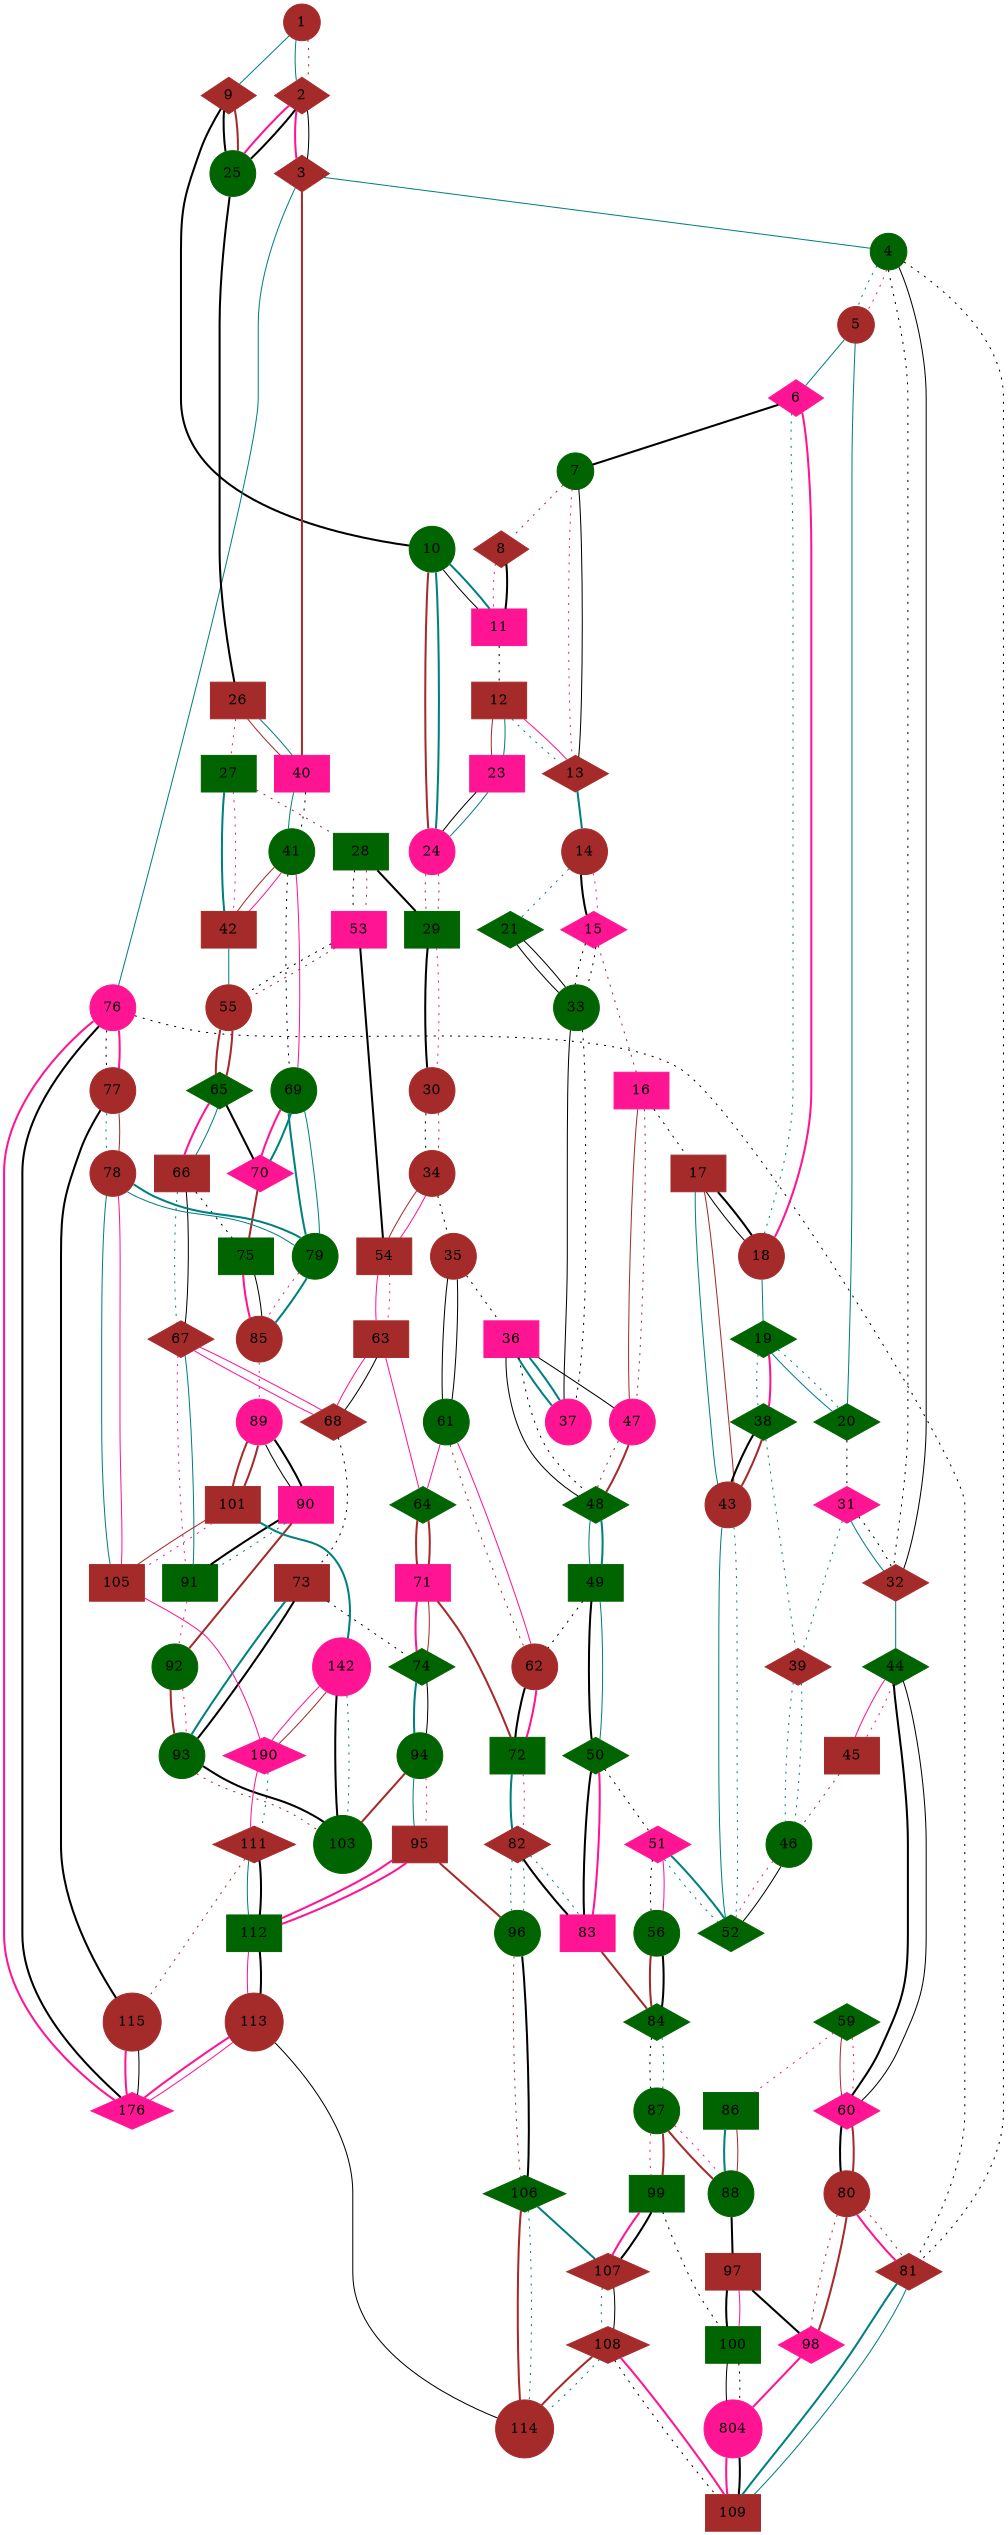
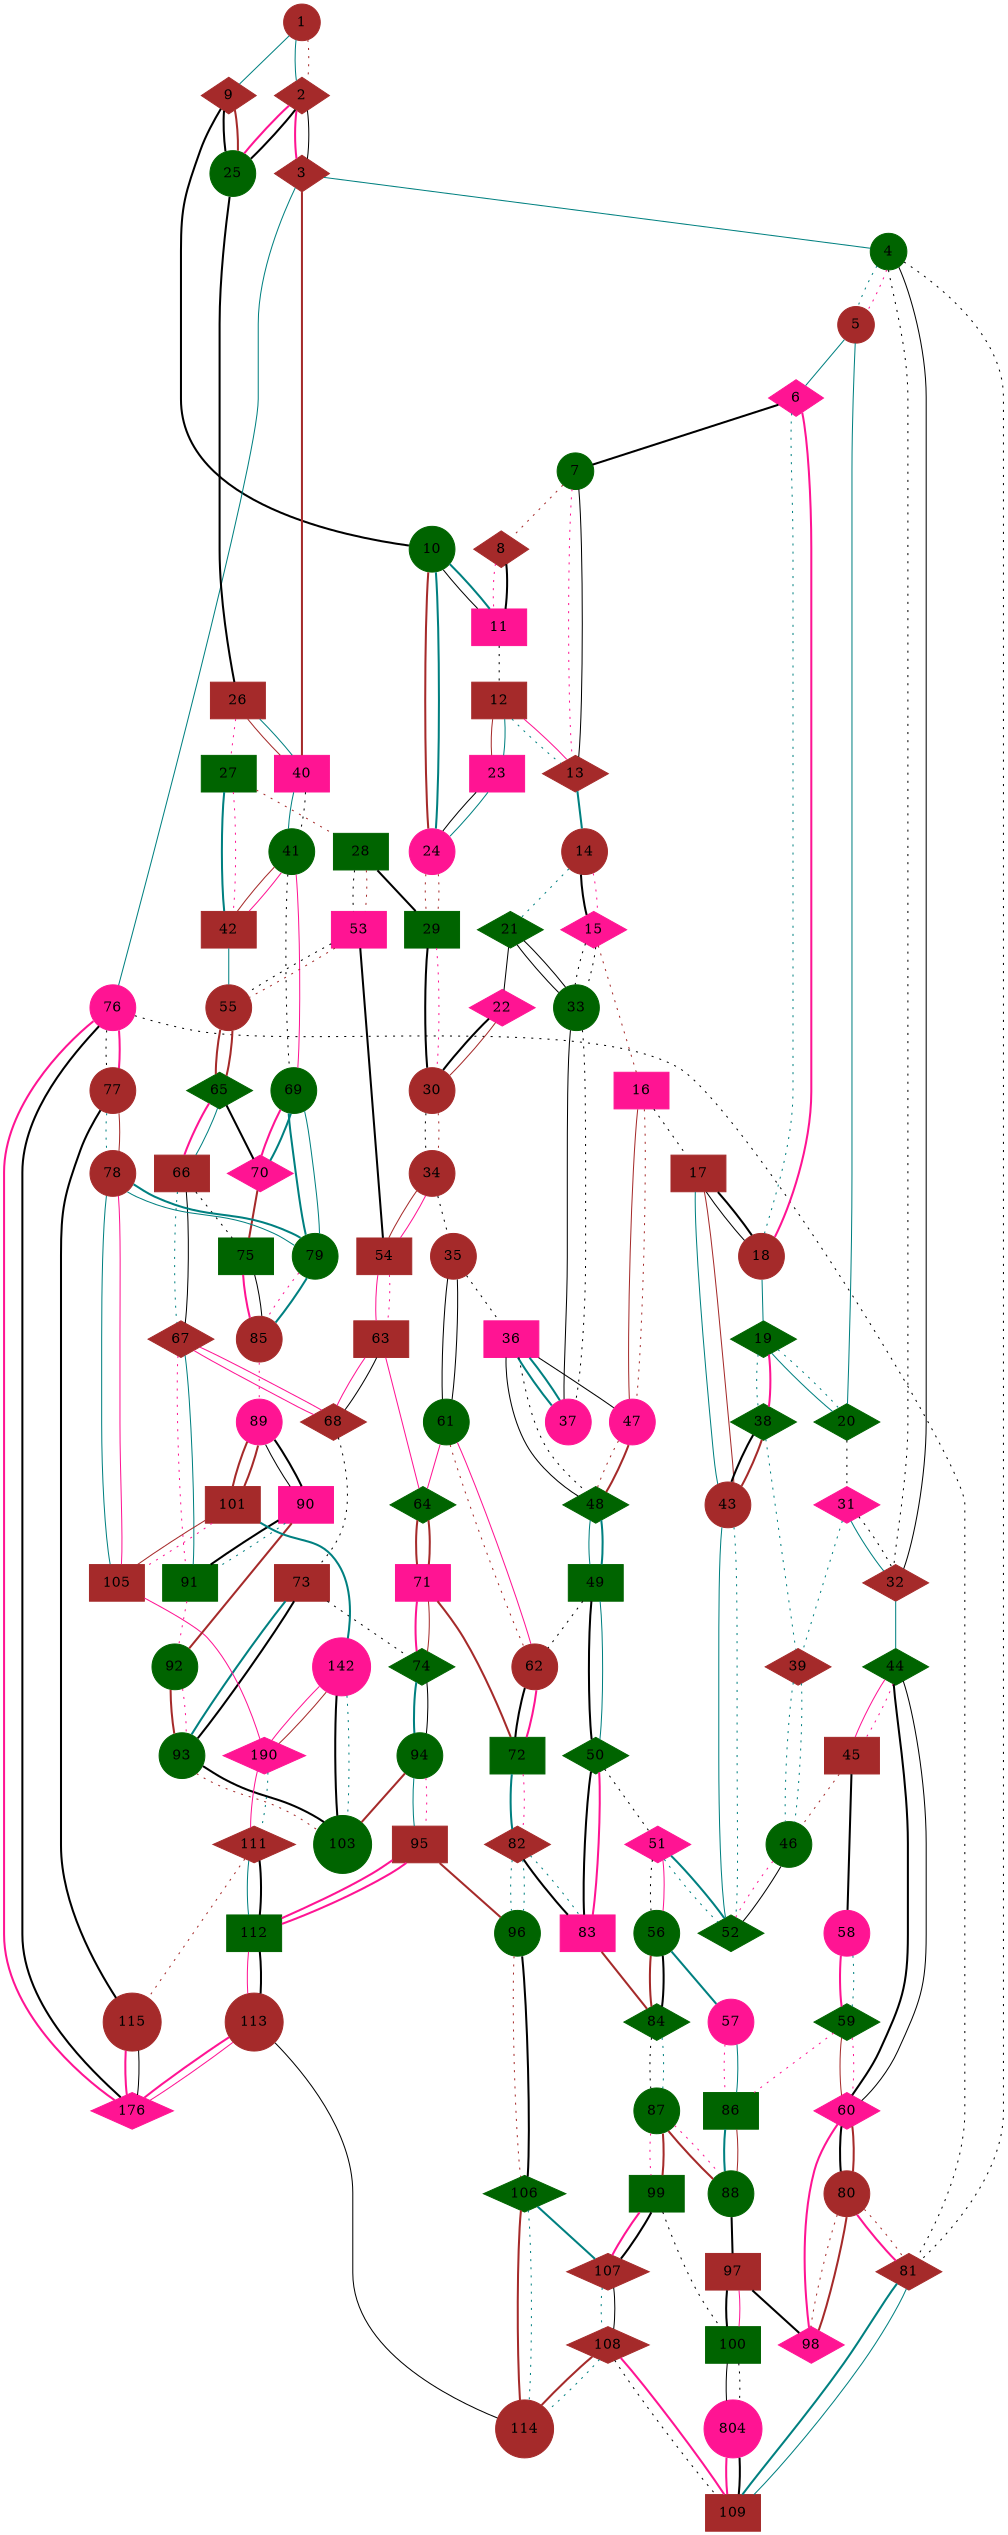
node "22": added
node "58": added
node "57": added
edge "98" -- "804": now "98" -- "60"
